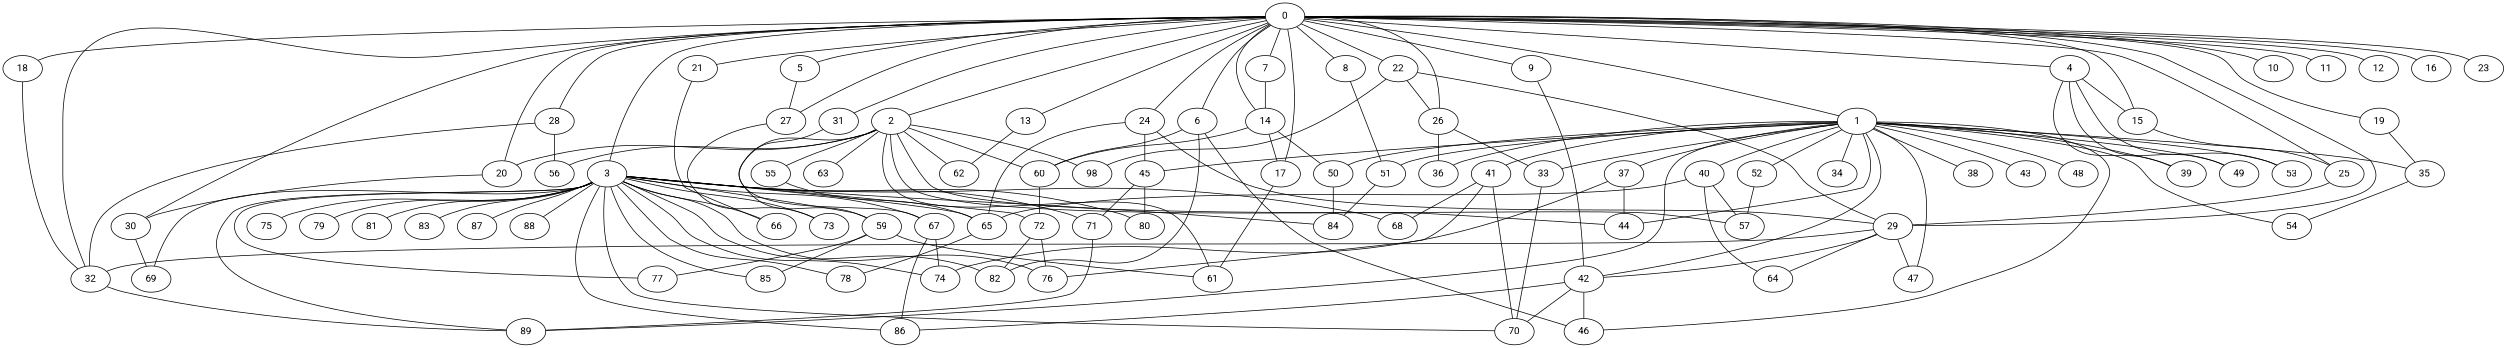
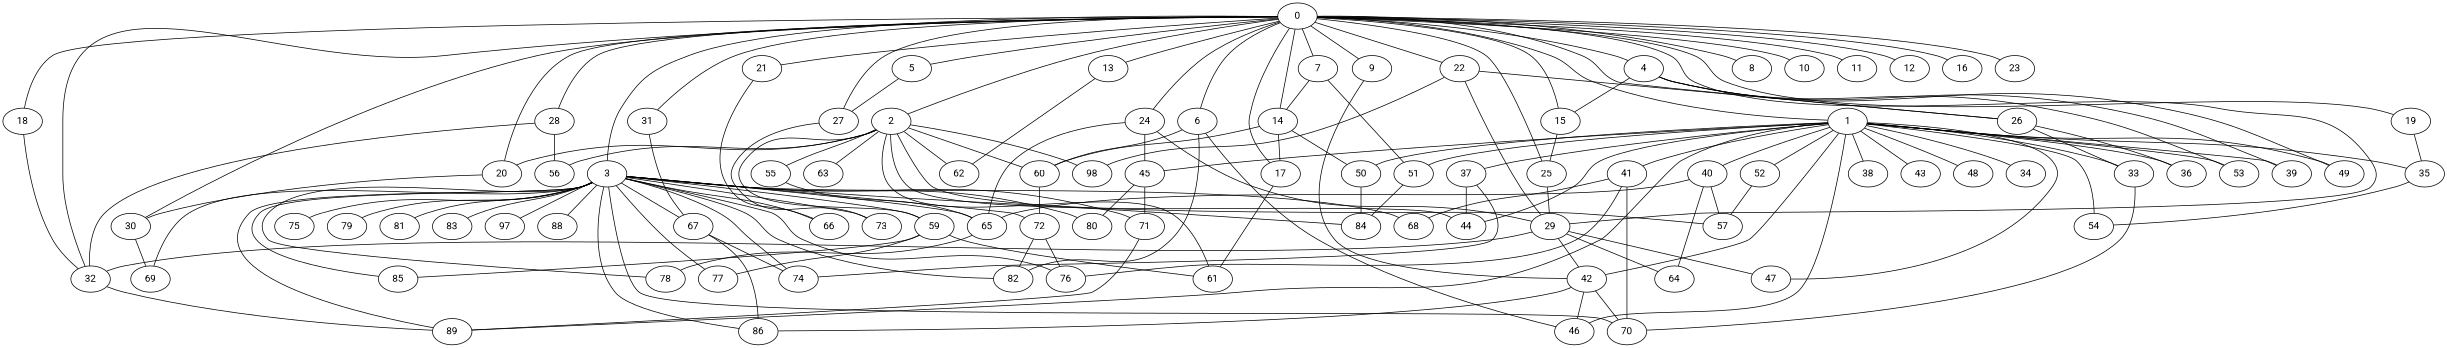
edge "8" -- "51": now "7" -- "51"
node "87": label "87" -> "97"
